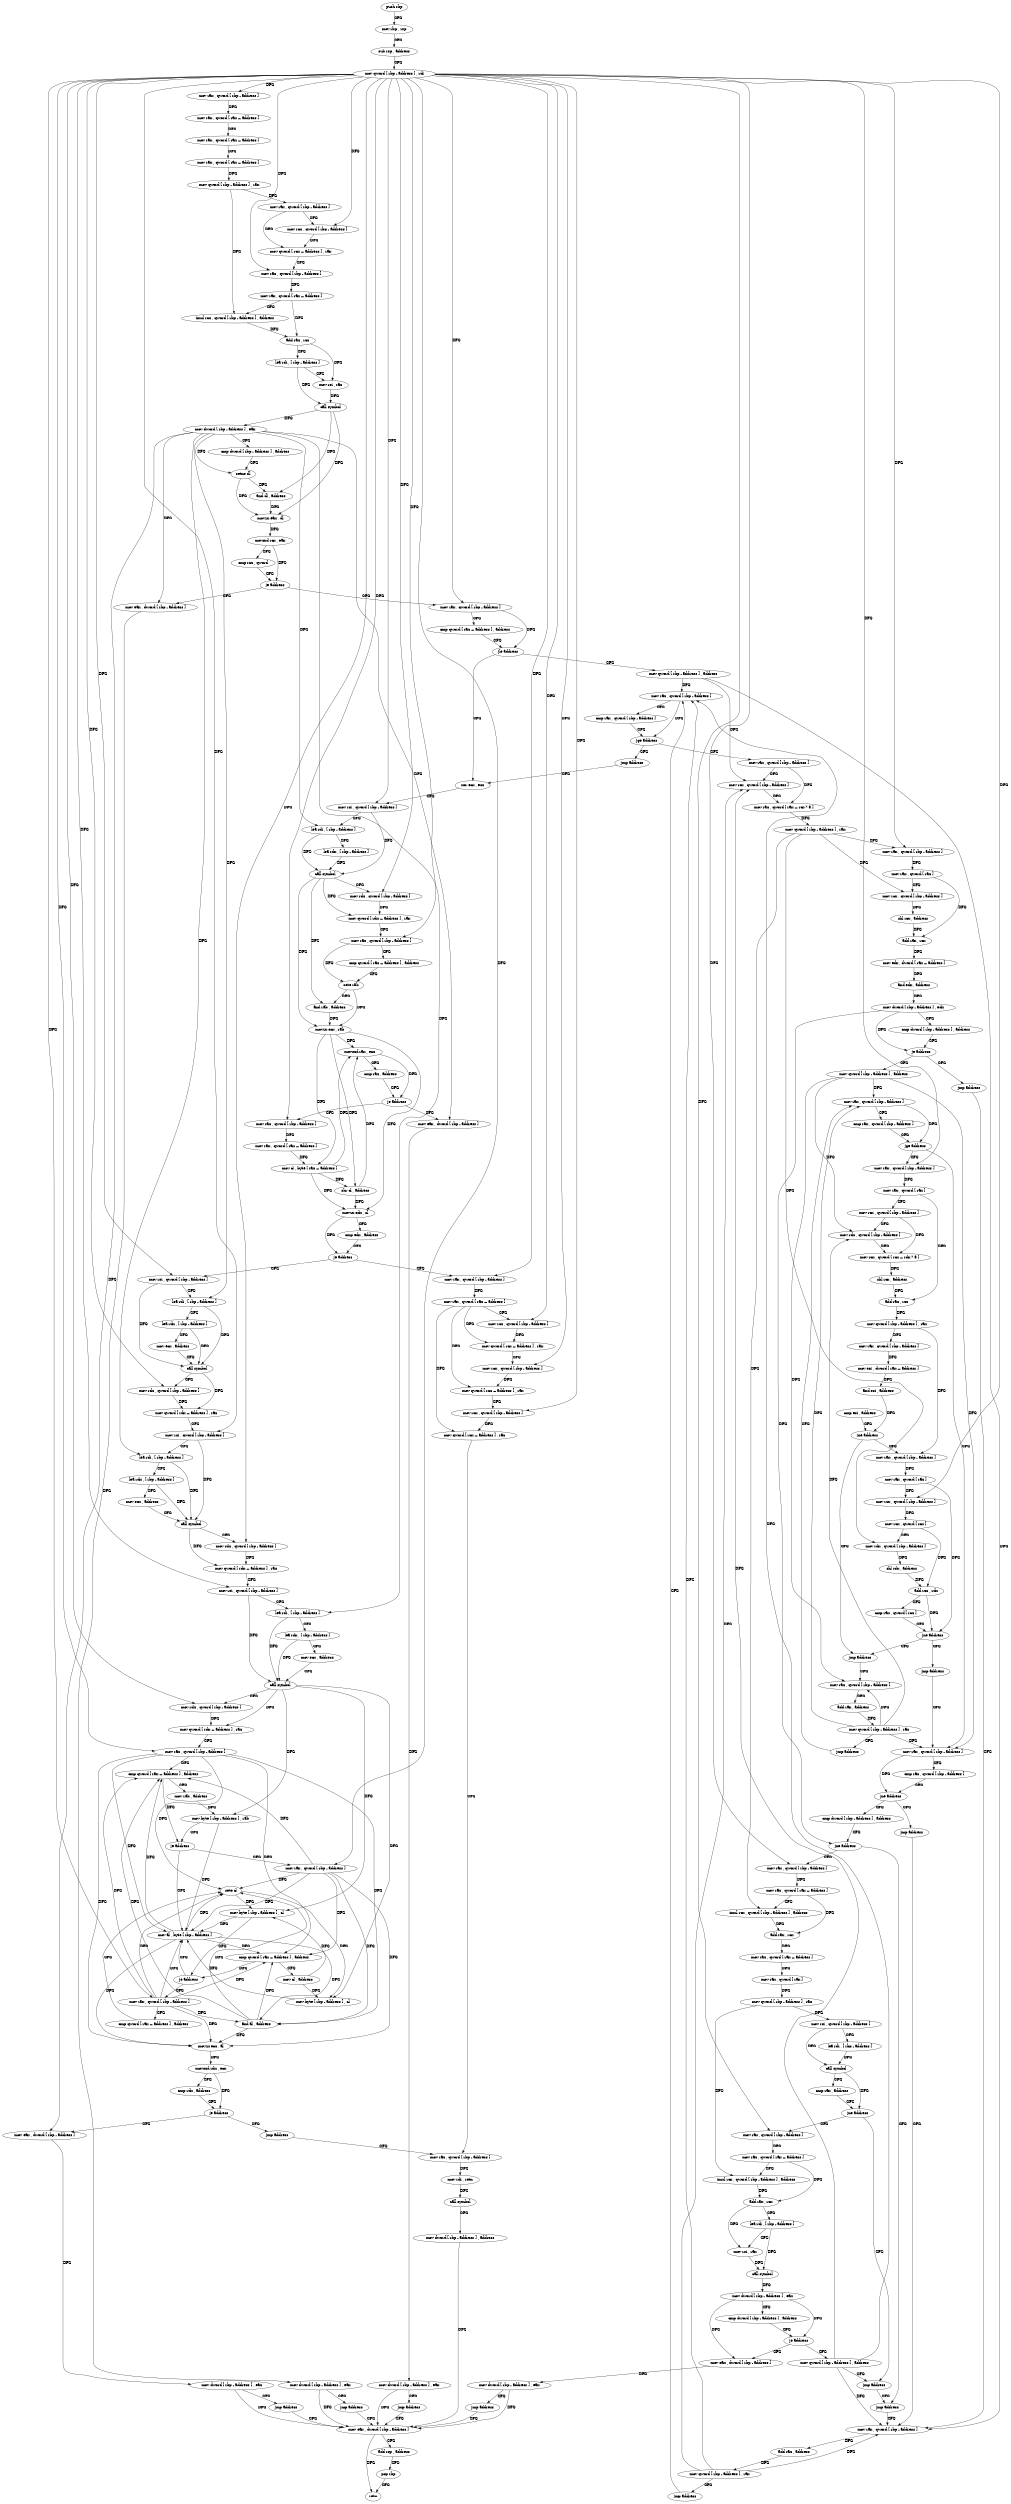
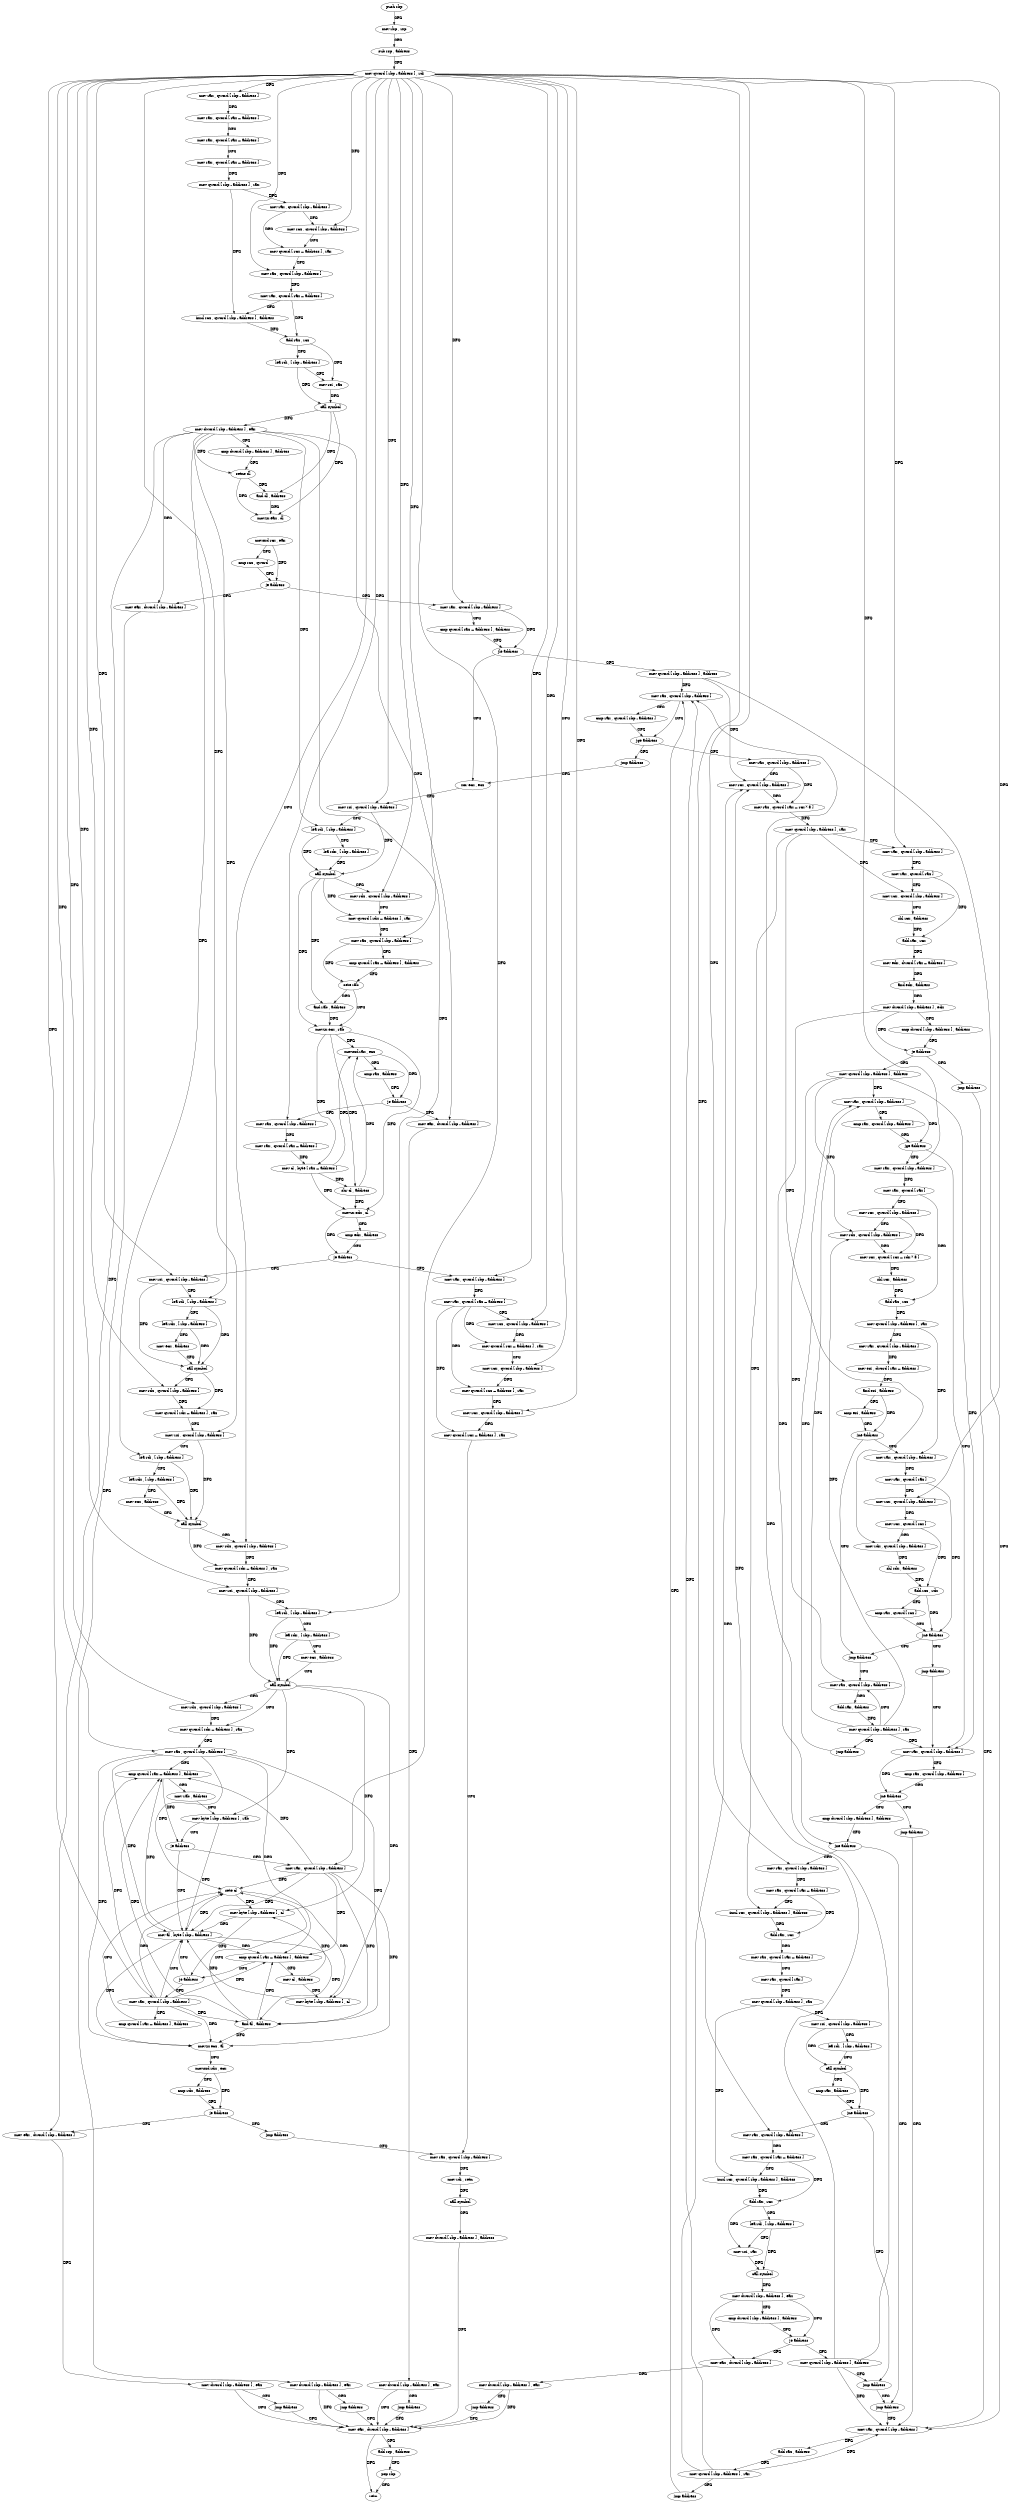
edge "movzx eax , dl" -> "movsxd rcx , eax": removed, label "DFG"
edge "and esi , address" -> "cmp esi , address": added, label "CFG"
